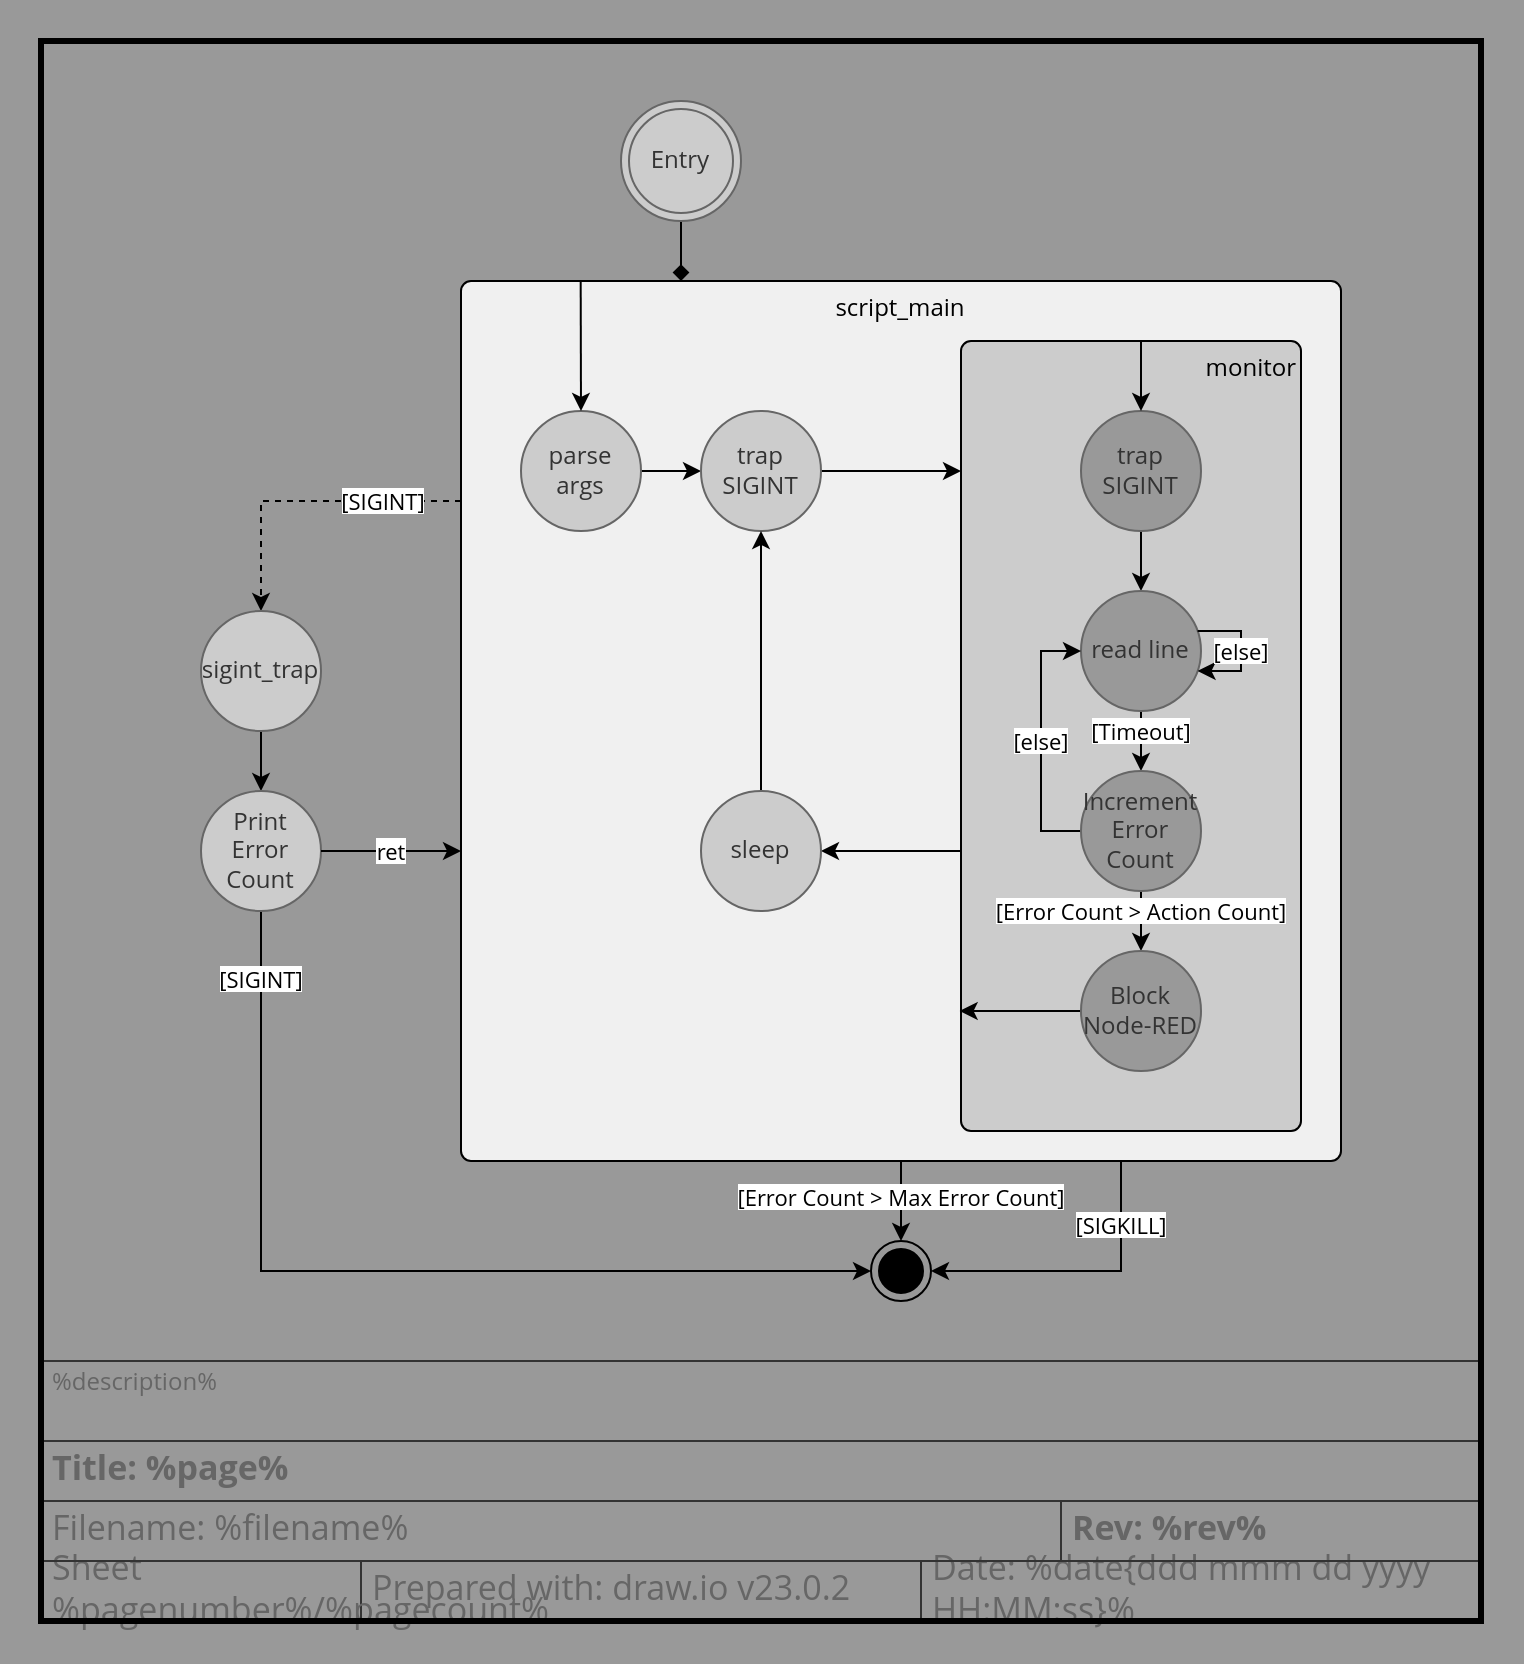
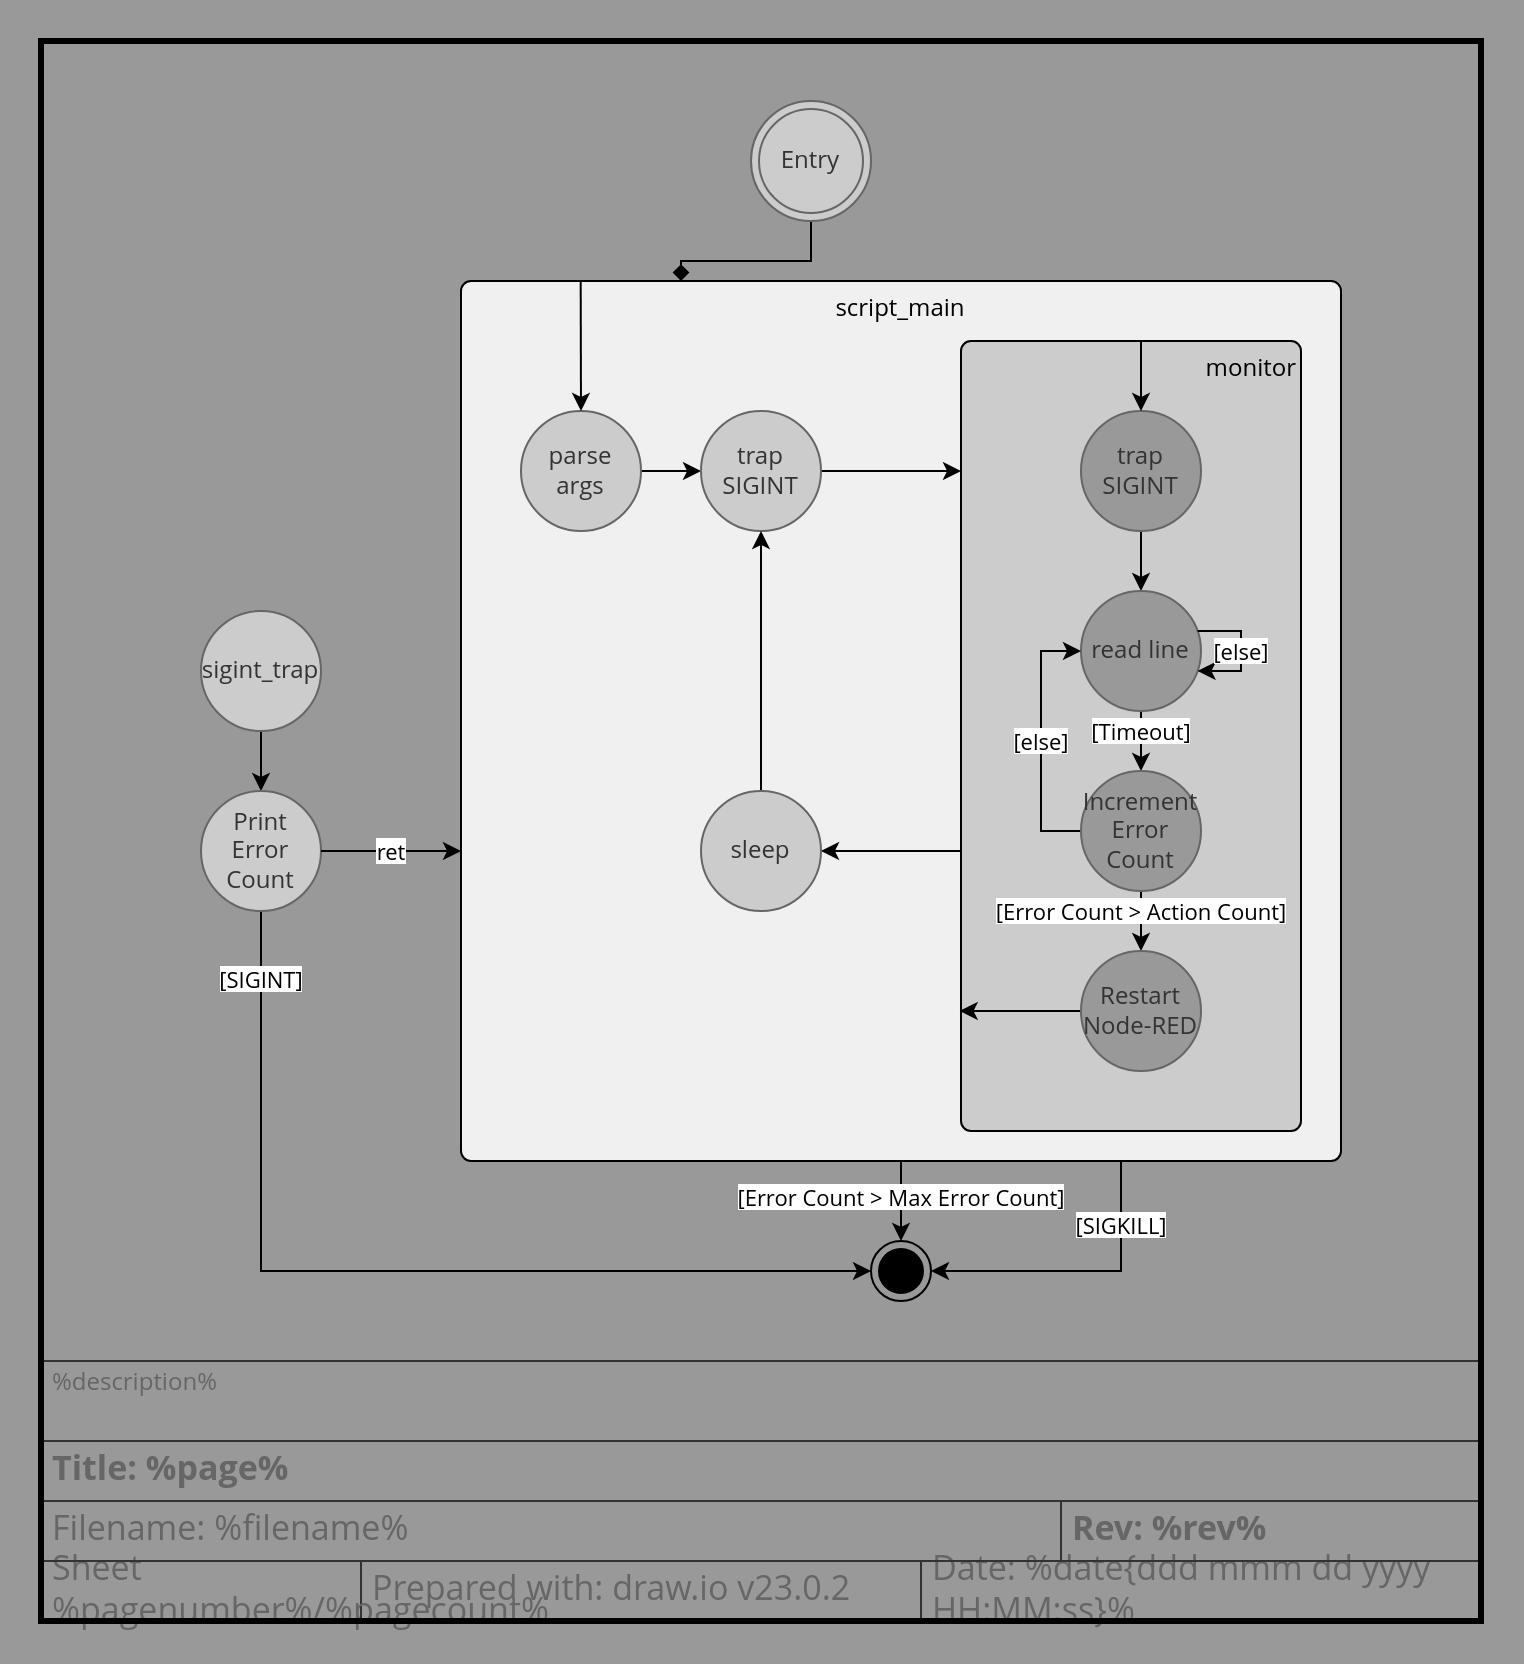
node "Entry": moved (681, 161) -> (811, 161)
edge "script_main" -> "sigint_trap": removed, label "[SIGINT]"
node "Block Node-RED": label "Block Node-RED" -> "Restart Node-RED"
